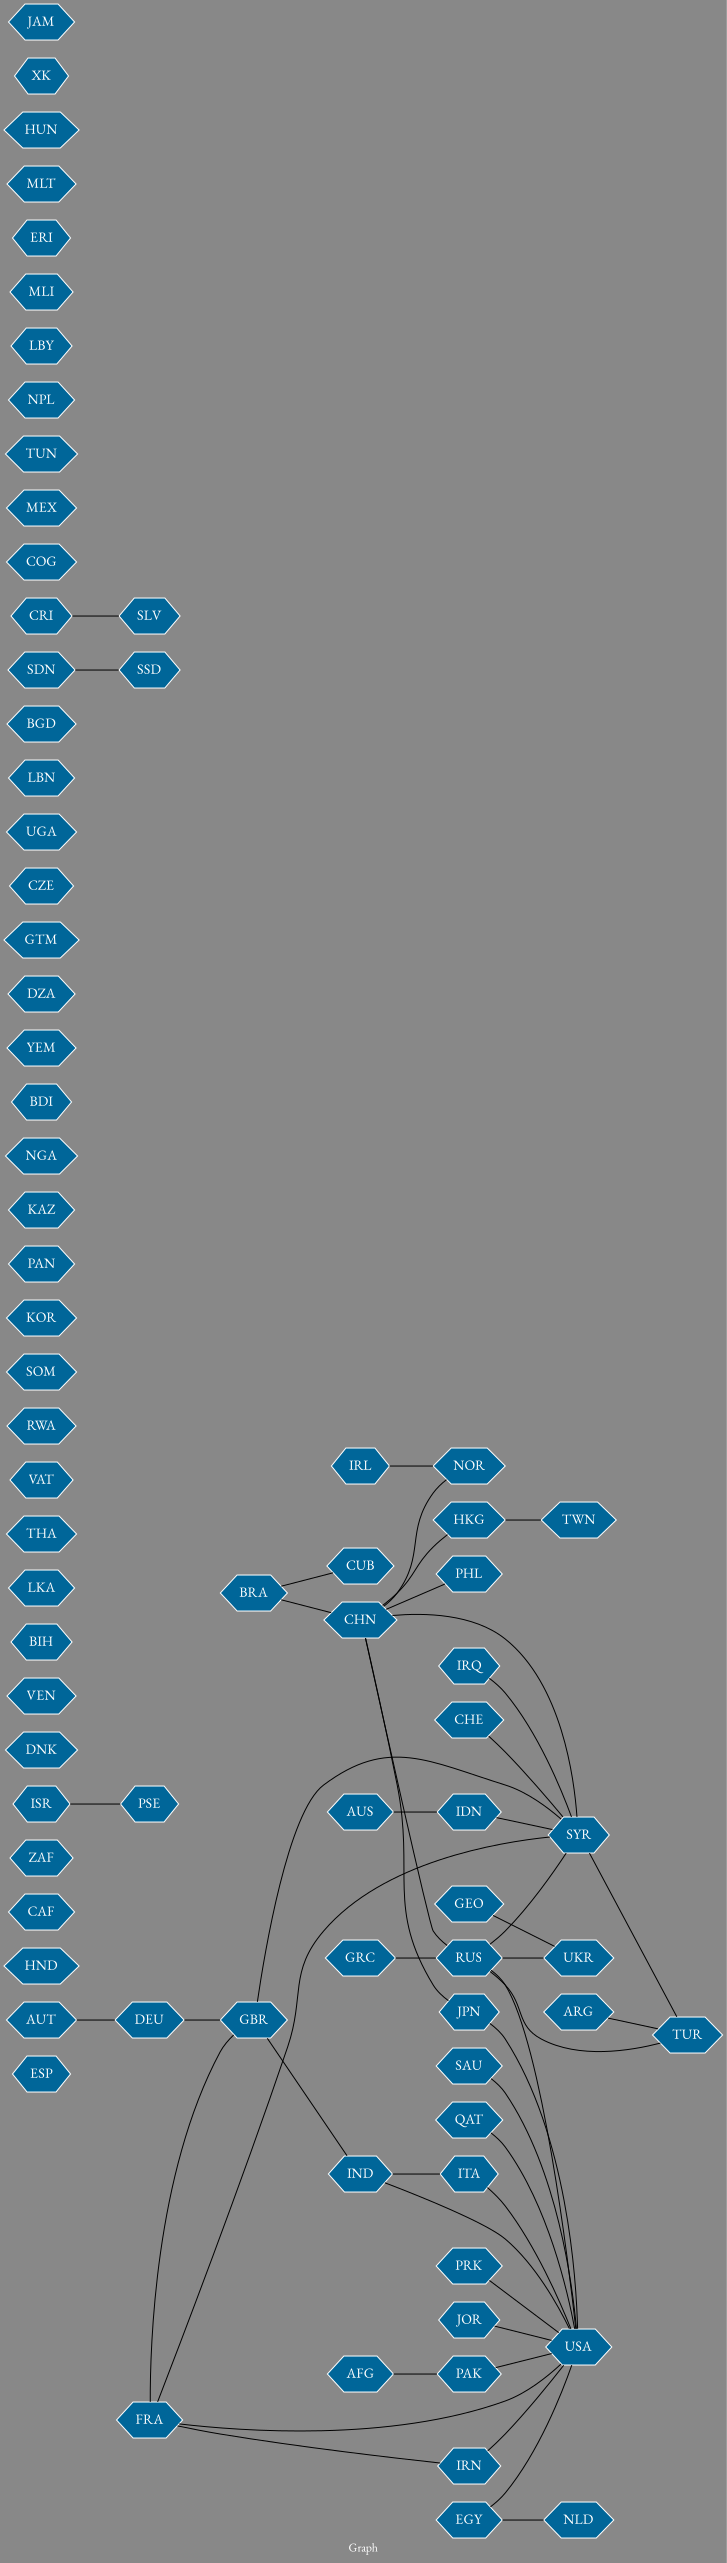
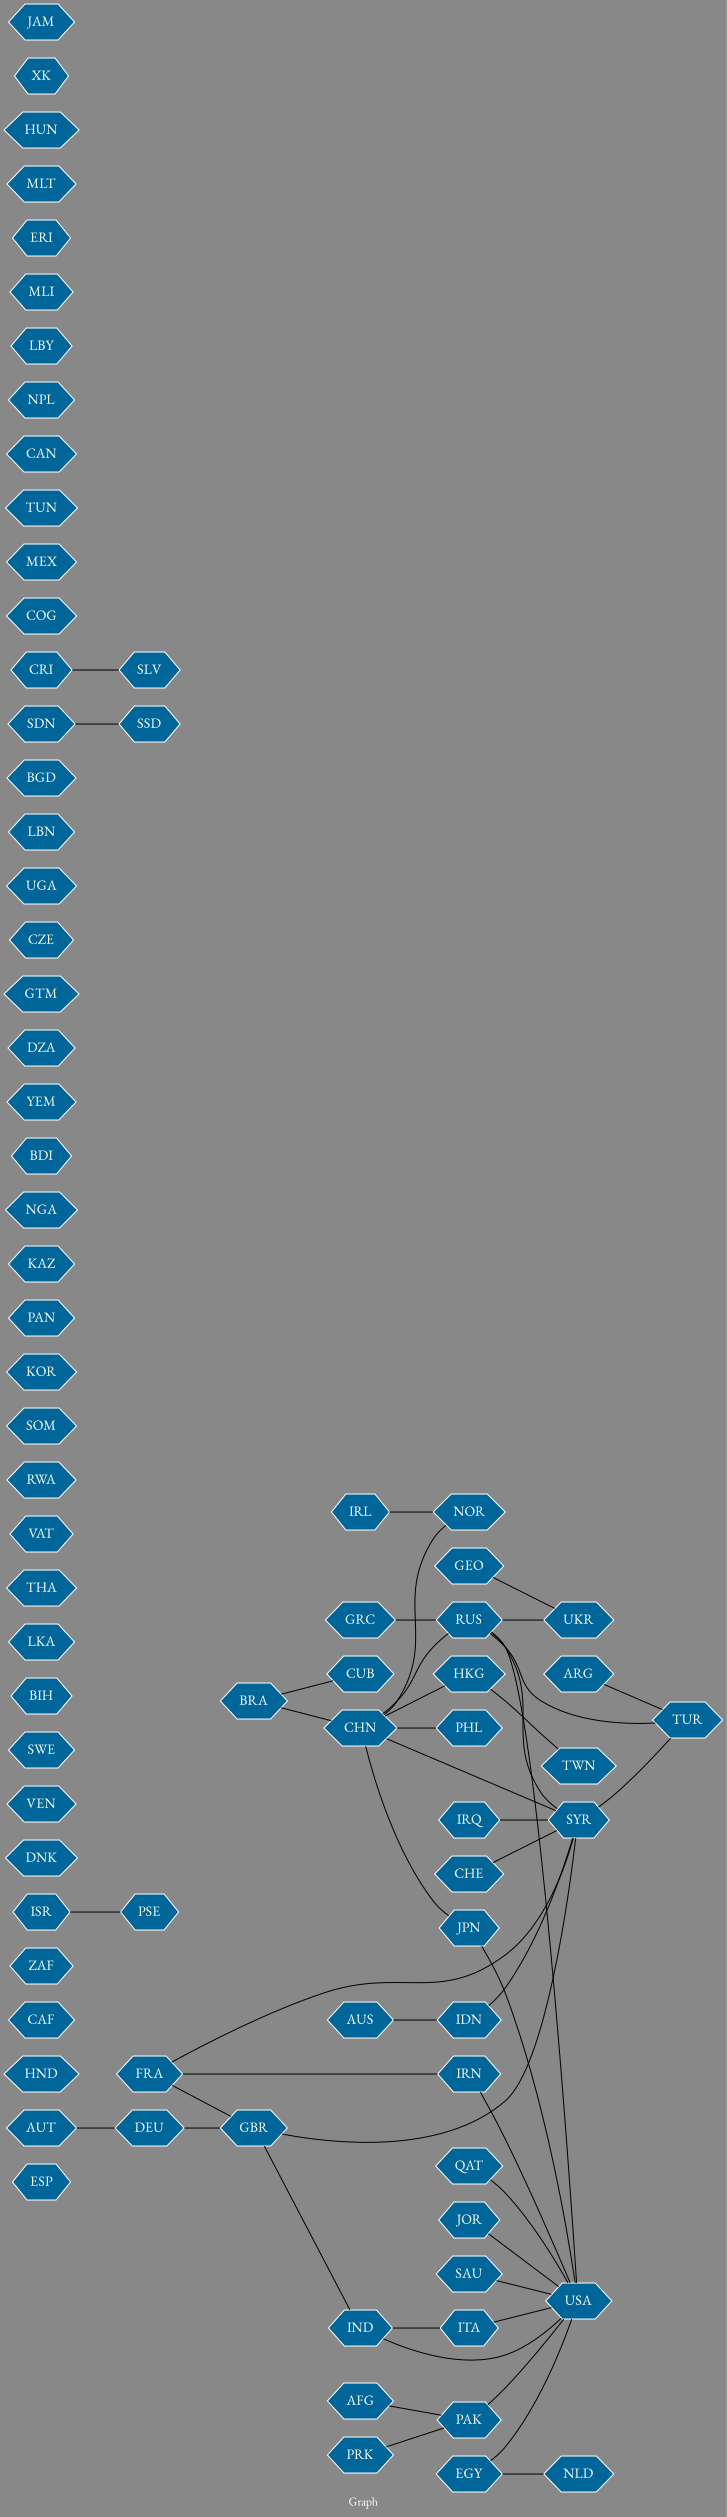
node "CAN": added
node "SWE": added
edge "PRK" -- "USA": now "PRK" -- "PAK"
edge "USA" -- "FRA": removed
